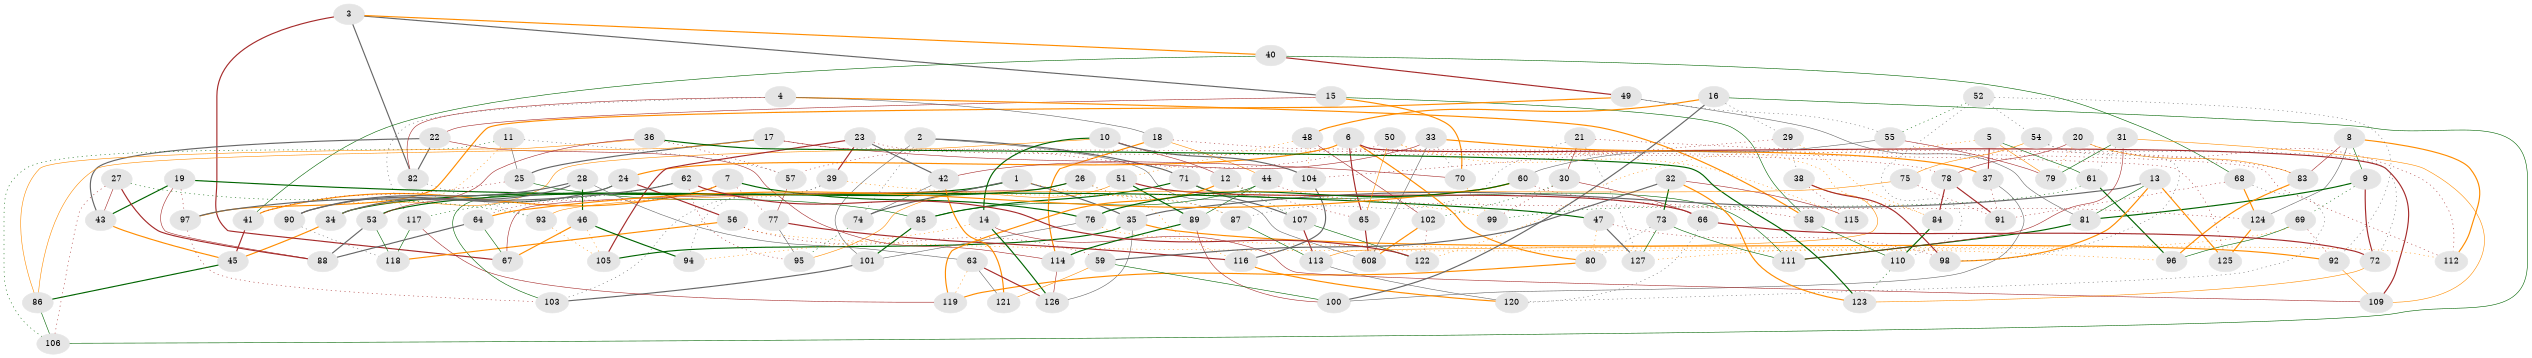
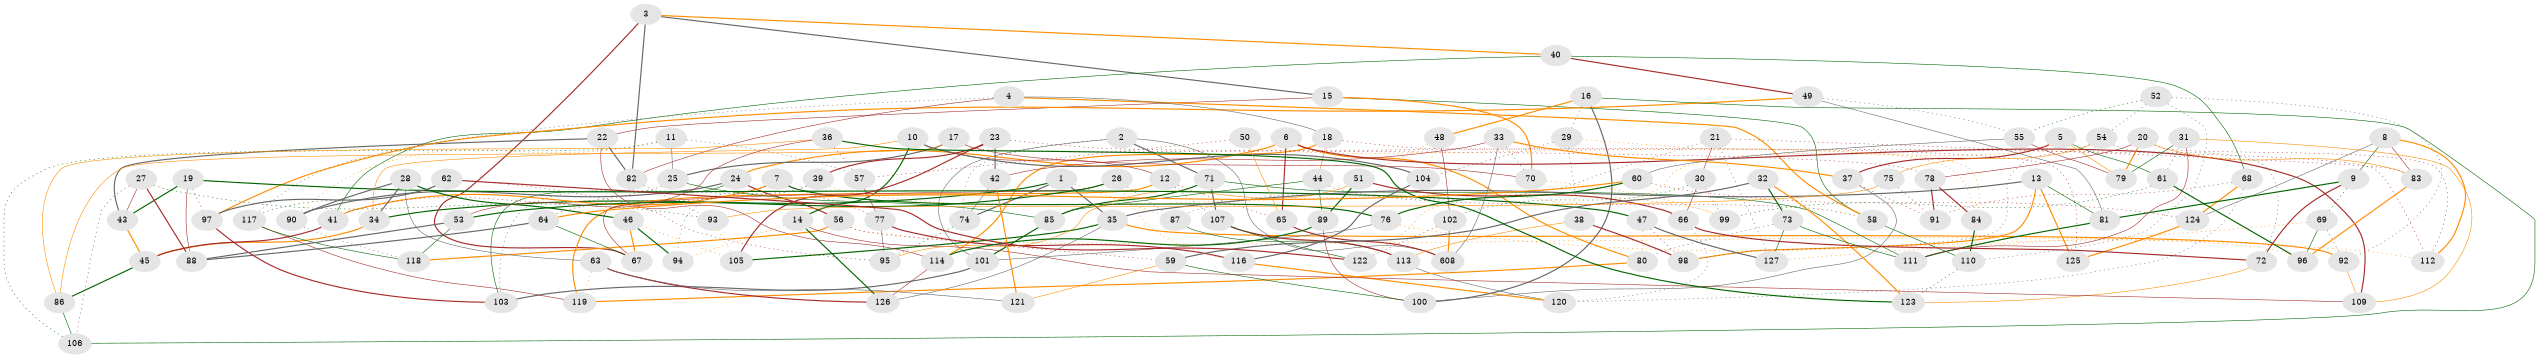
edge "20" -- "79": style dotted -> bold
node "115": removed
edge "97" -- "103": style dotted -> bold
